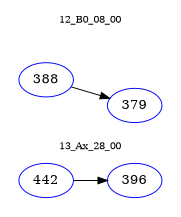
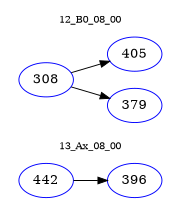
node "405": added
node "388": label "388" -> "308"
cluster "13_Ax_28_00": label "13_Ax_28_00" -> "13_Ax_08_00"
